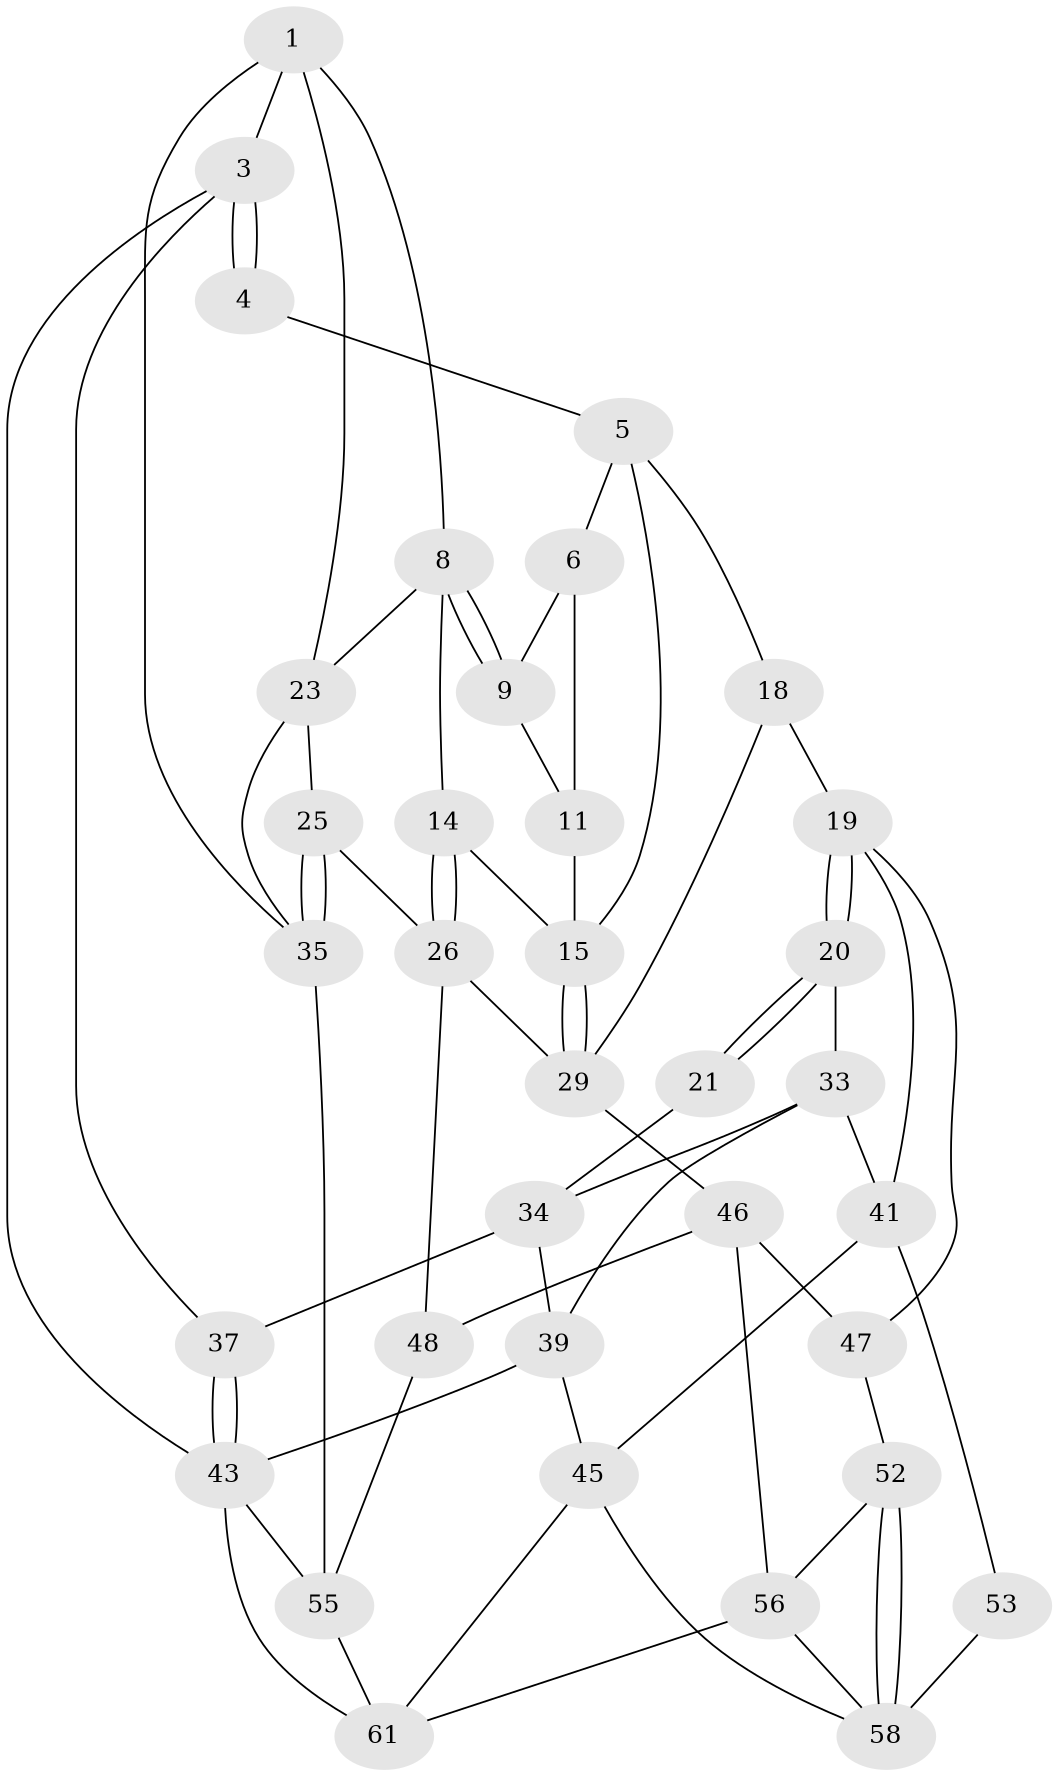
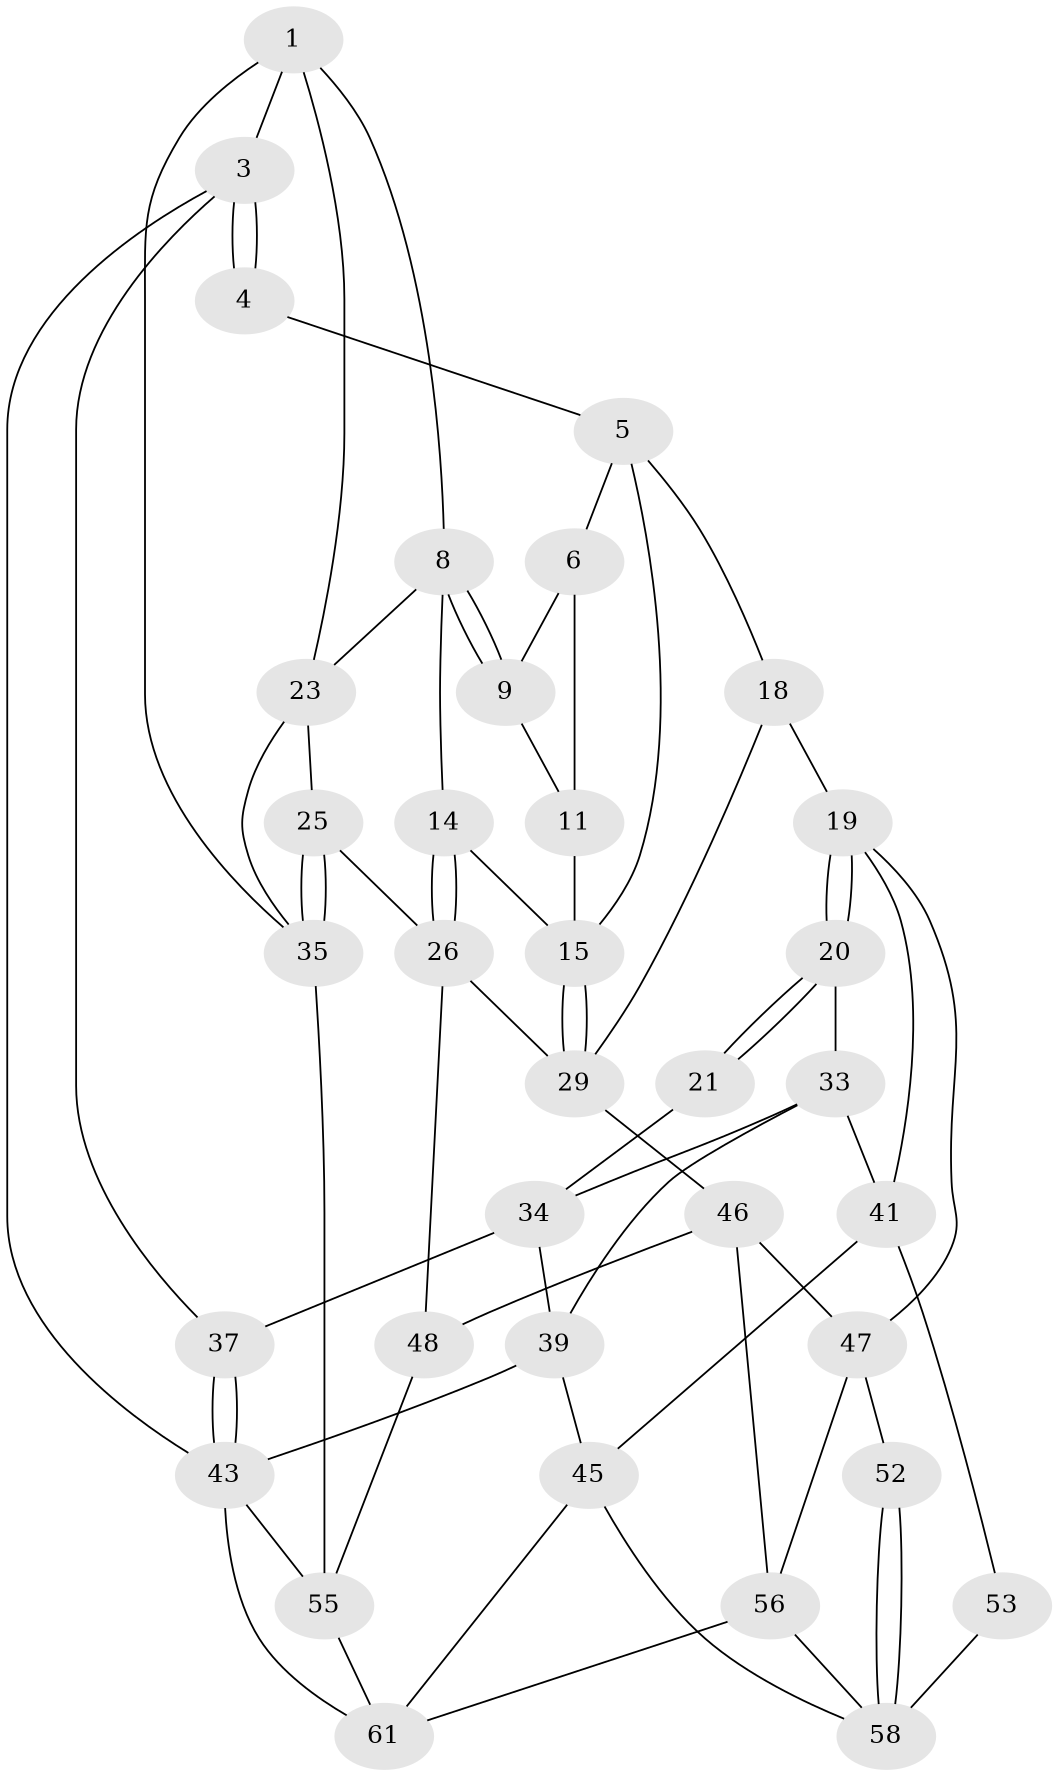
edge "52" -- "56": now "47" -- "56"
